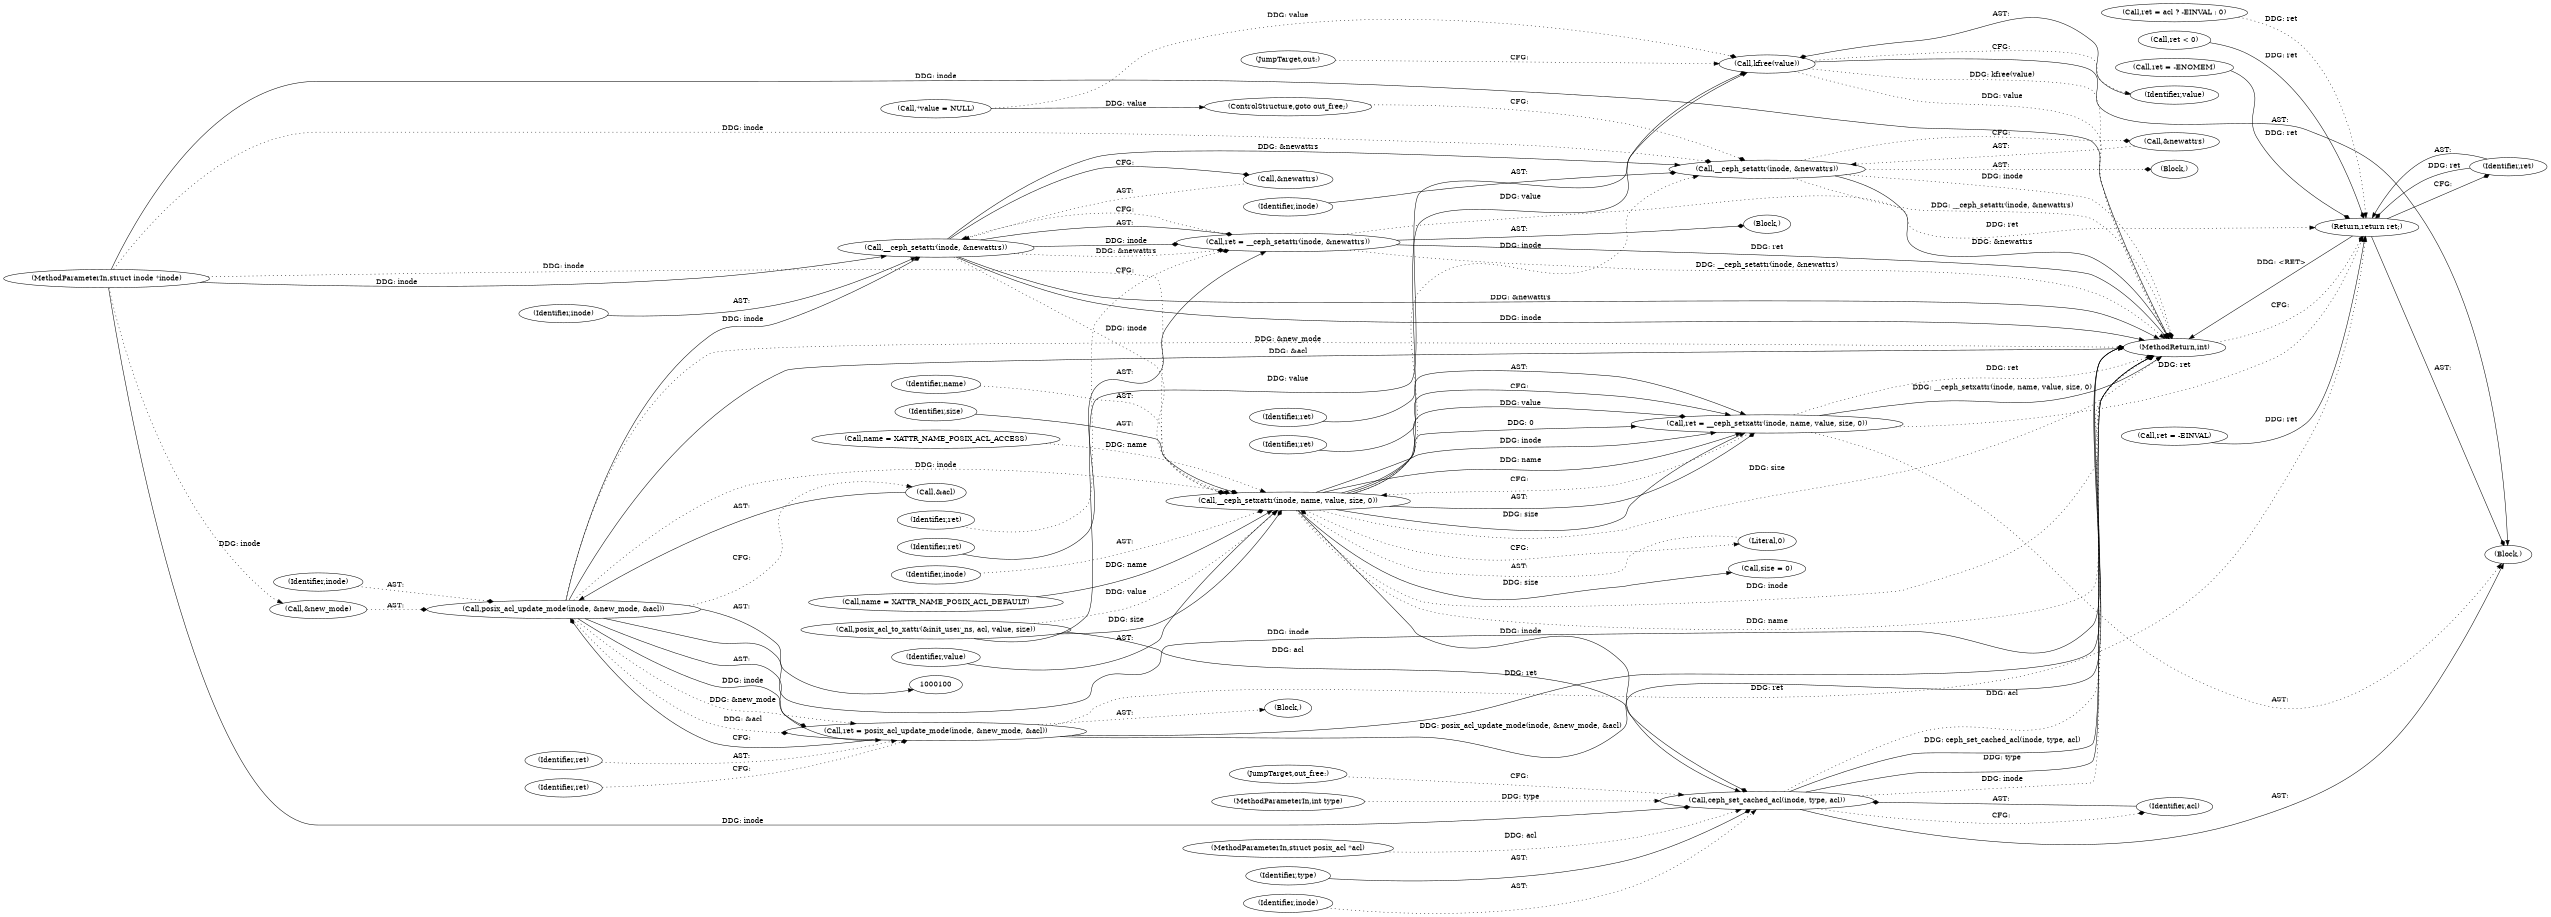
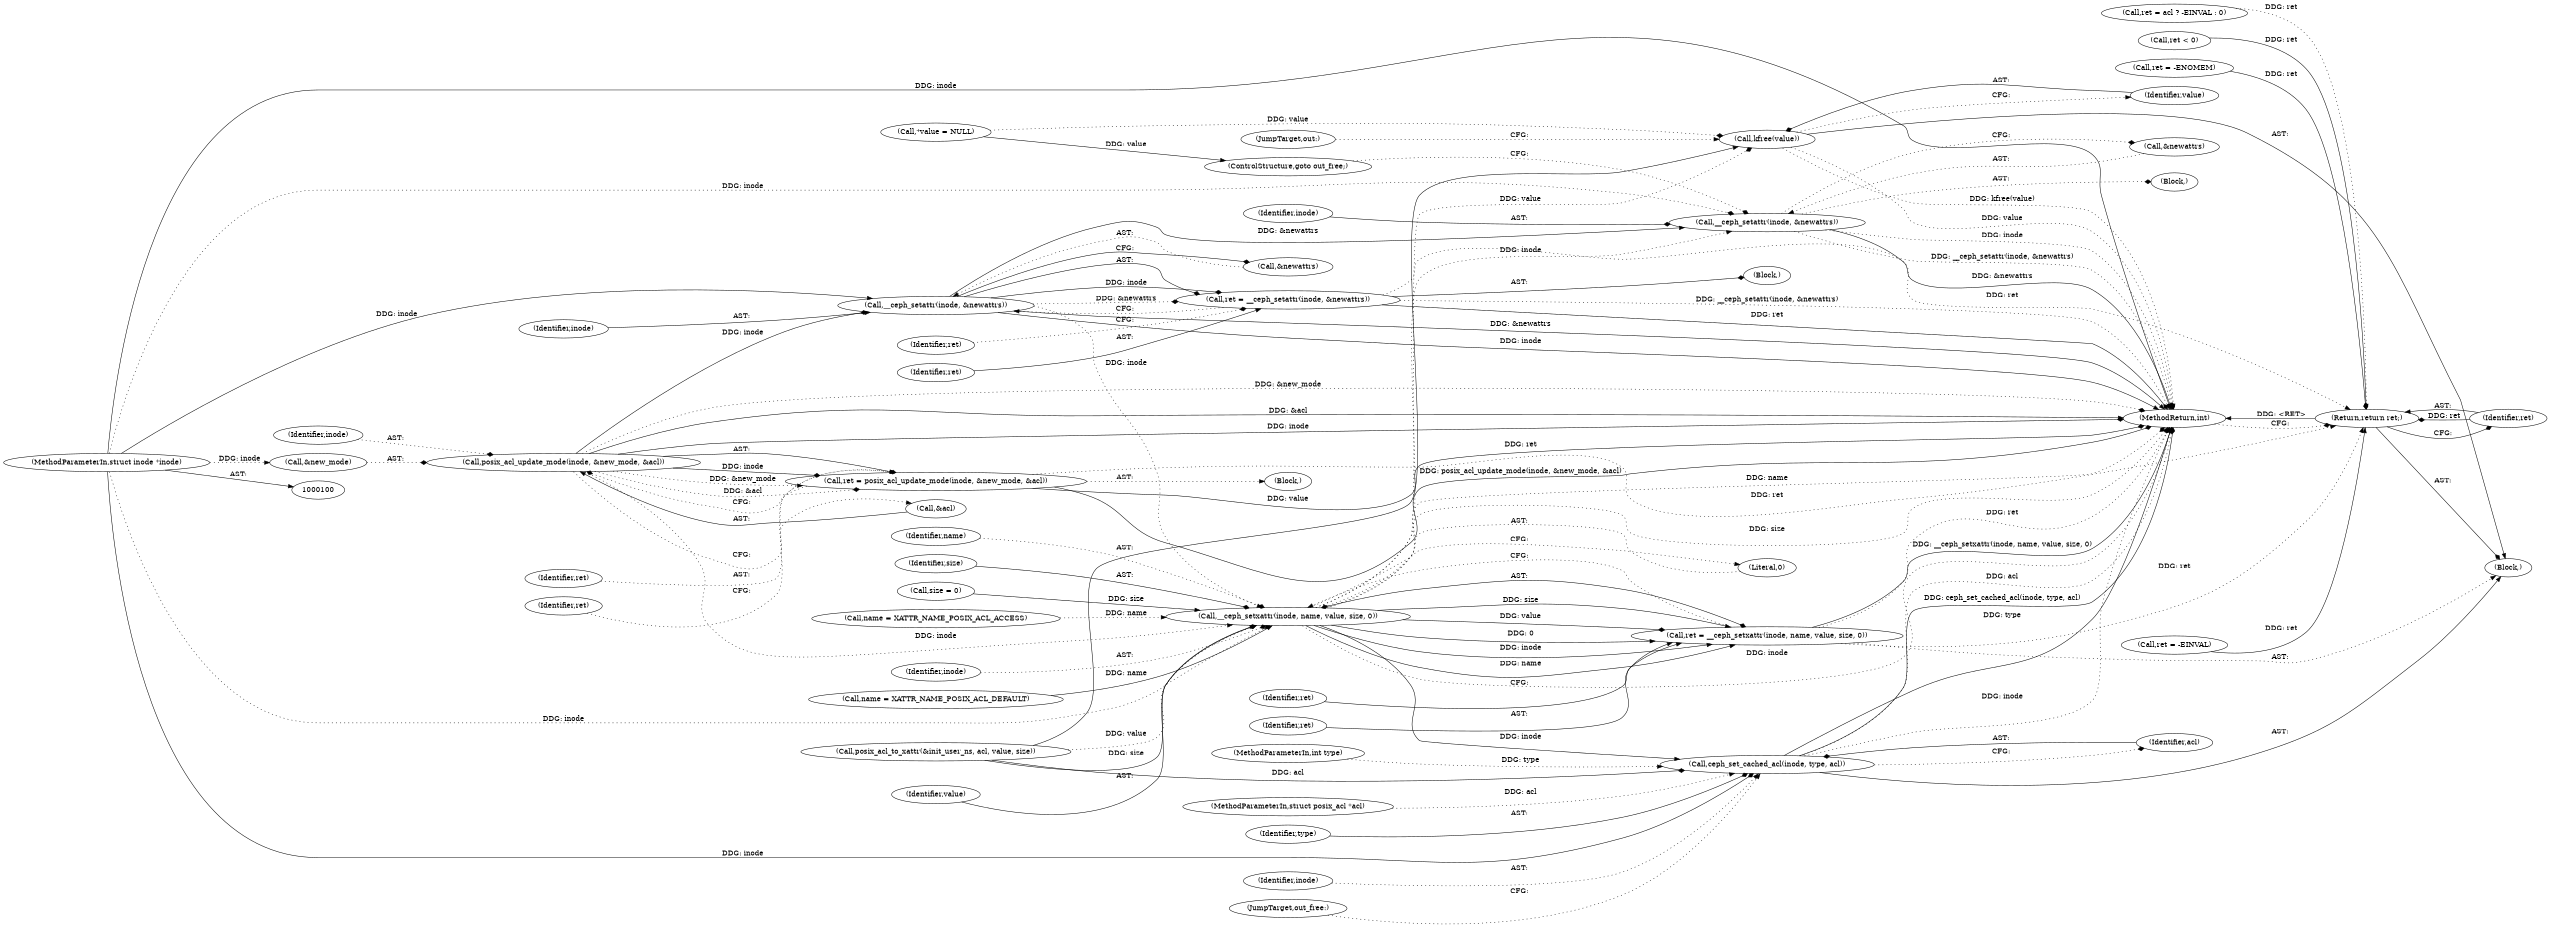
edge "(Call,__ceph_setxattr(inode, name, value, size, 0))" -> "(Call,kfree(value))": style solid -> dotted
edge "(Call,__ceph_setxattr(inode, name, value, size, 0))" -> "(Call,size = 0)": reversed
edge "(Call,posix_acl_update_mode(inode, &new_mode, &acl))" -> "1000100": now "(MethodParameterIn,struct inode *inode)" -> "1000100"
edge "(Call,ret = posix_acl_update_mode(inode, &new_mode, &acl))" -> "(Call,posix_acl_update_mode(inode, &new_mode, &acl))": style solid -> dotted
